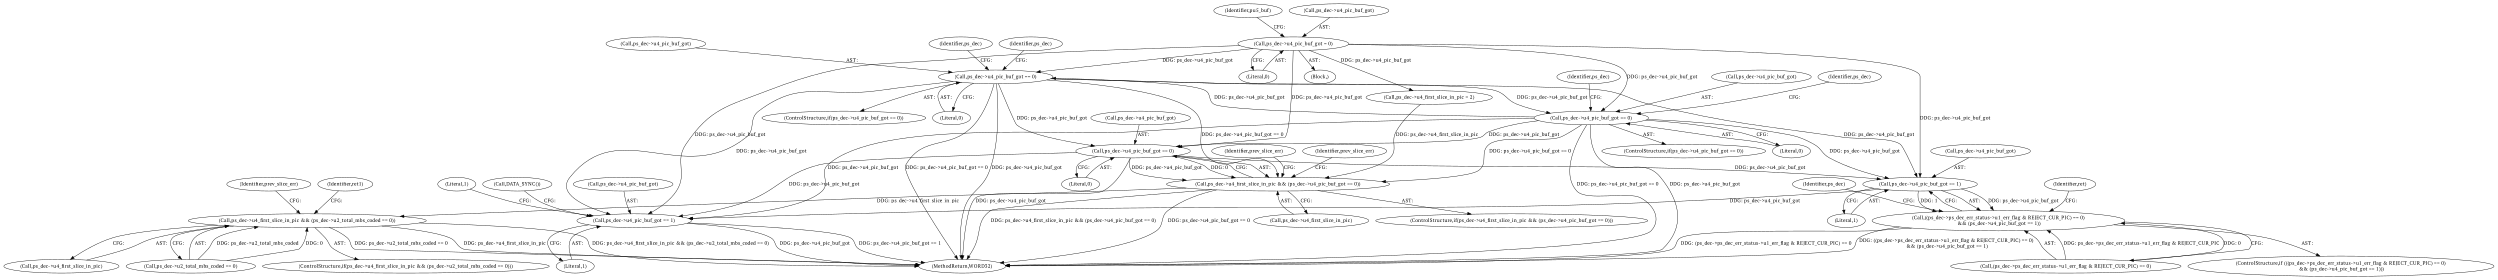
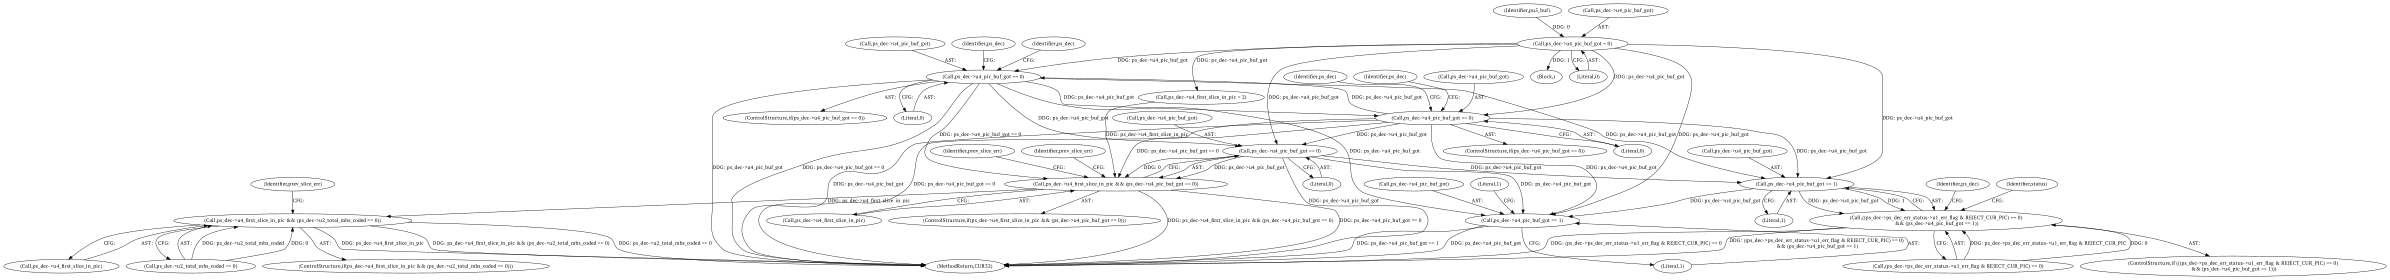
edge "(Identifier,pu5_buf)" -> "(Call,ps_dec->u4_pic_buf_got = 0)": label "CFG: " -> "DDG: 0"
edge "(Call,ps_dec->u4_pic_buf_got = 0)" -> "(Block,)": label "AST: " -> "DDG: 1"
node "(Identifier,ret1)": removed
node "(Call,DATA_SYNC())": removed
node "(Identifier,ret)": label "(Identifier,ret)" -> "(Identifier,status)"
node "(MethodReturn,WORD32)": label "(MethodReturn,WORD32)" -> "(MethodReturn,CUR32)"
